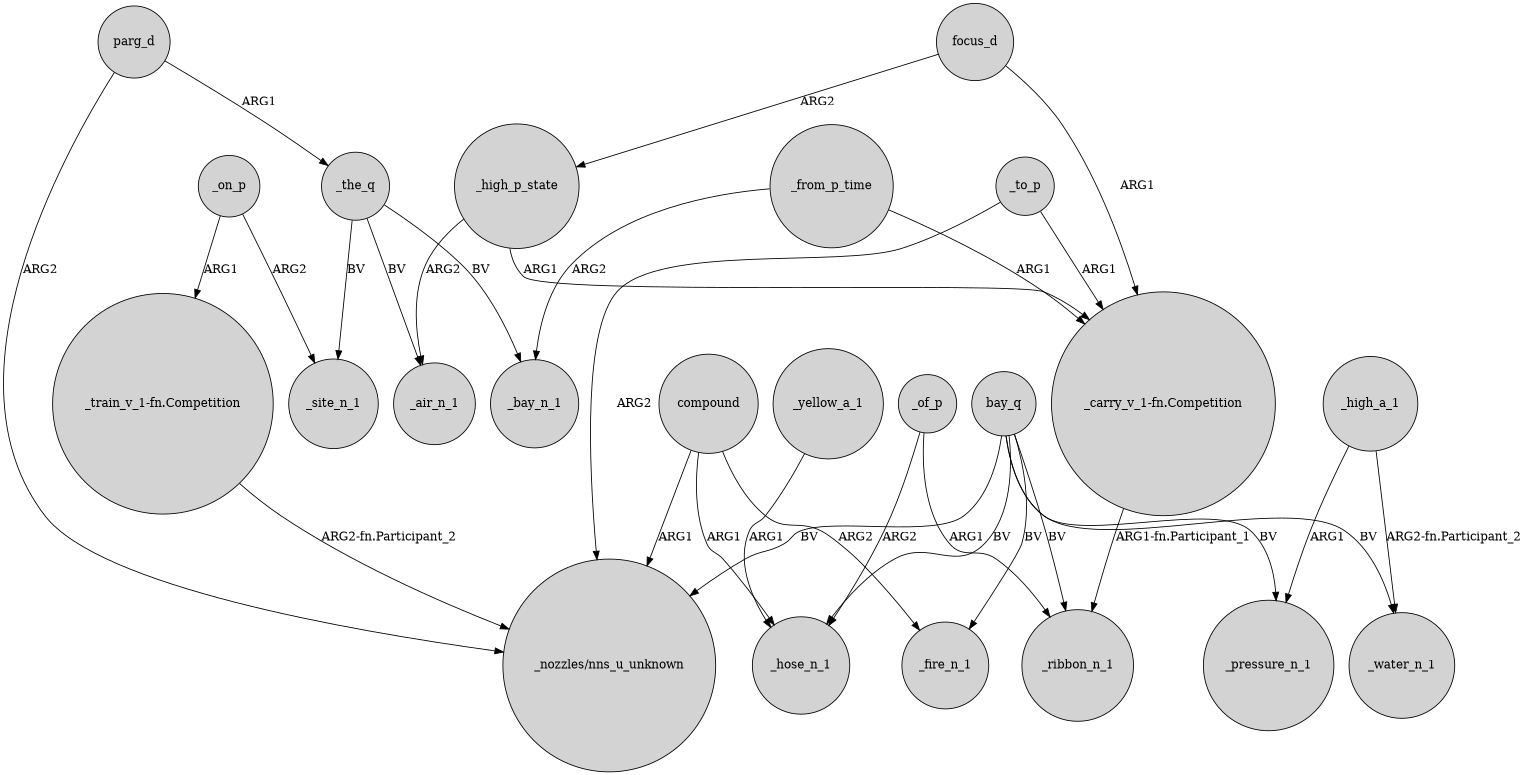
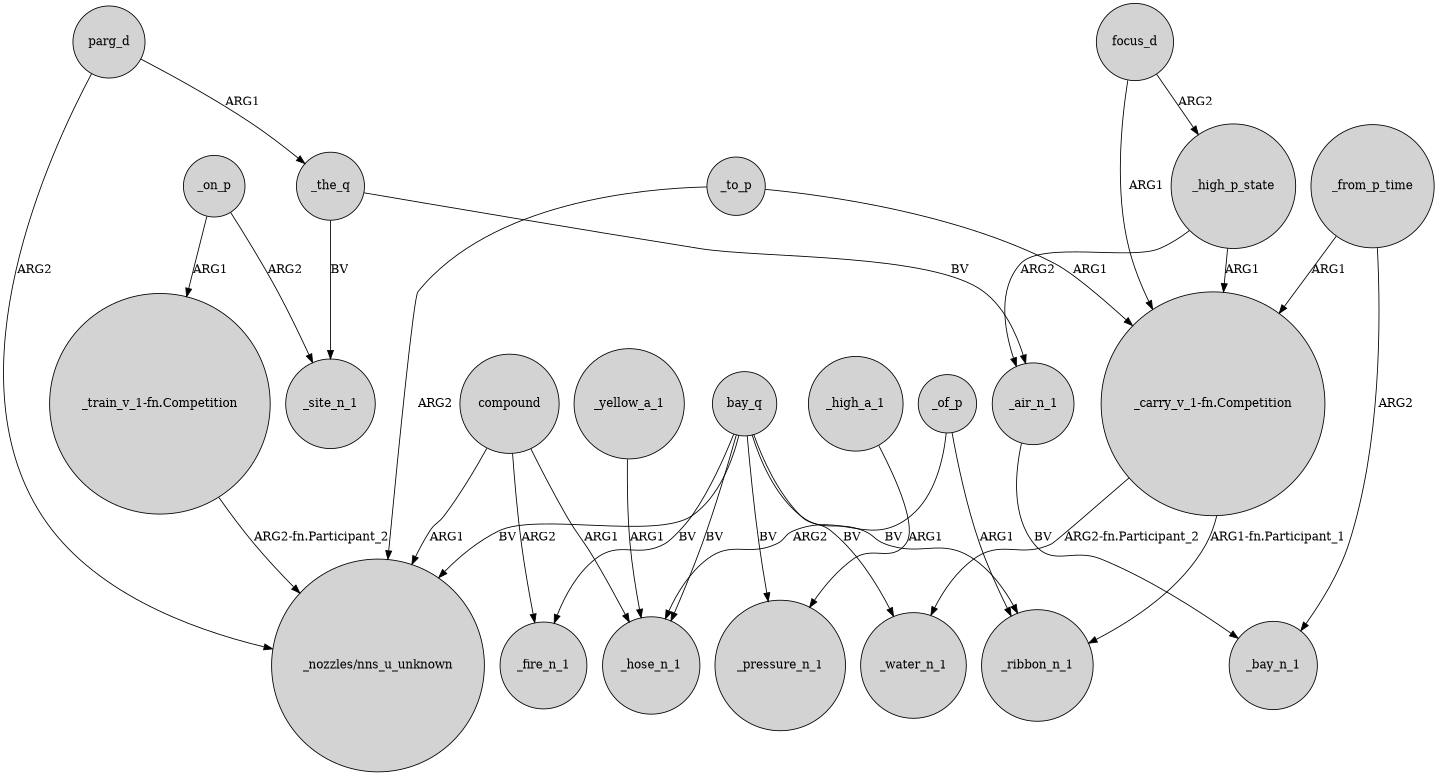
edge "_the_q" -> "_bay_n_1": now "_air_n_1" -> "_bay_n_1"
edge "_high_a_1" -> "_water_n_1": now "_carry_v_1-fn.Competition" -> "_water_n_1"
